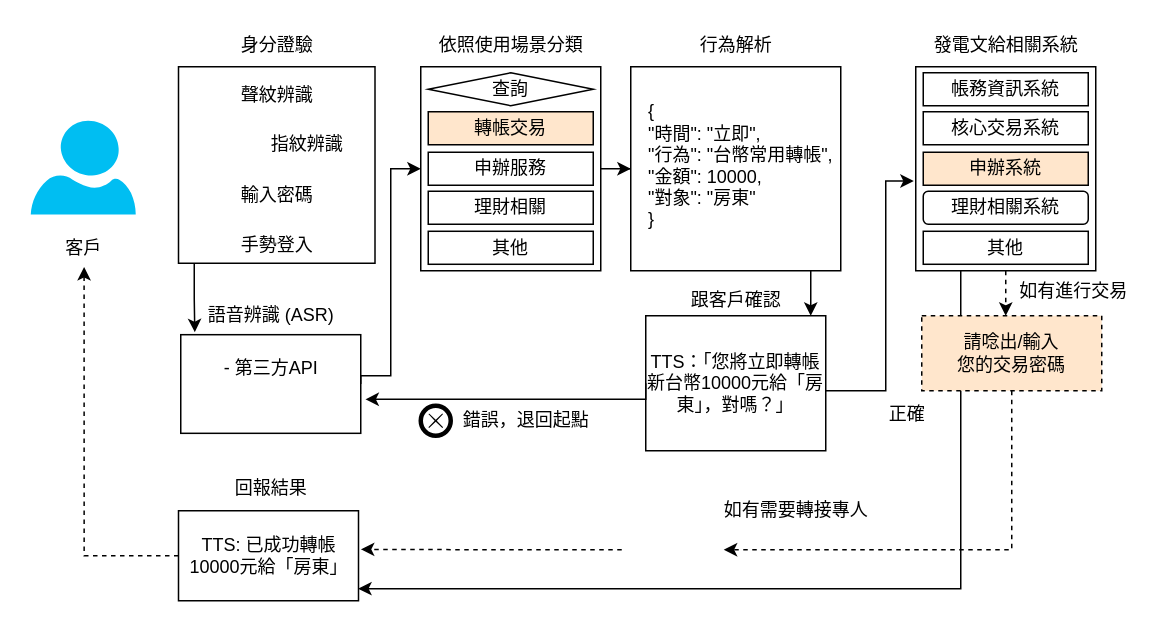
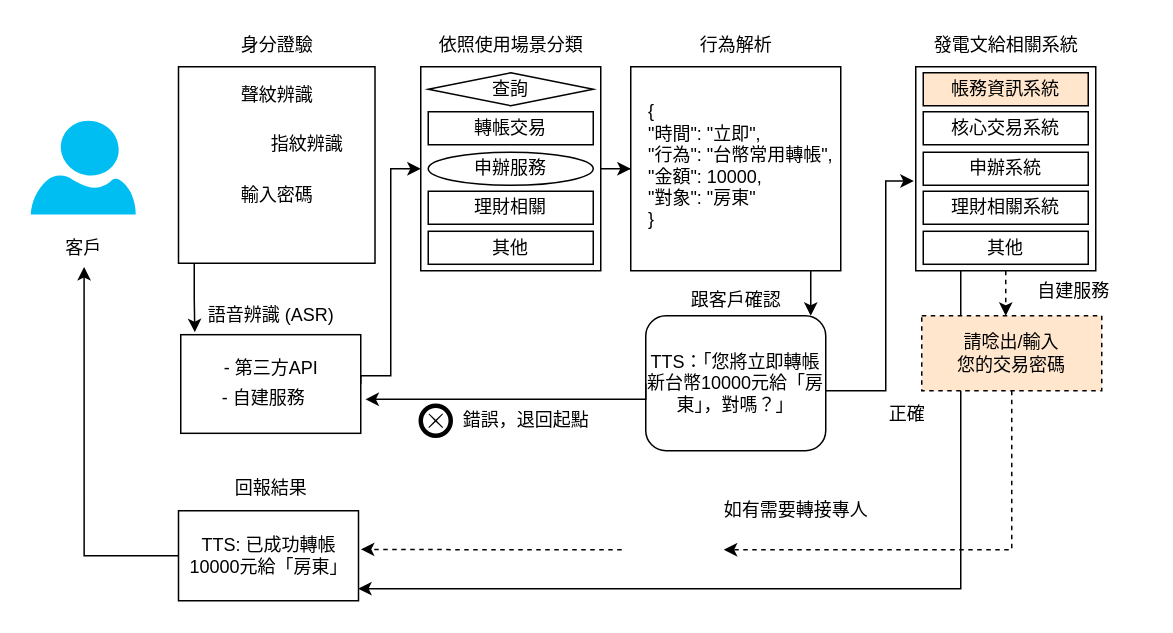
node "帳務資訊系統": fillcolor #ffffff -> #ffe6cc
node "轉帳交易": fillcolor #ffe6cc -> #ffffff
node "申辦服務": shape rectangle -> ellipse
node "申辦系統": fillcolor #ffe6cc -> #ffffff
node "理財相關系統": shape rounded rectangle -> rectangle
node "手勢登入": removed
node "如有進行交易": label "如有進行交易" -> "自建服務"
node "TTS：「您將立即轉帳新台幣10000元給「房東」，對嗎？」": shape rectangle -> rounded rectangle
node "- 自建服務": added
edge "TTS: 已成功轉帳10000元給「房東」" -> "客戶": style dashed -> solid
